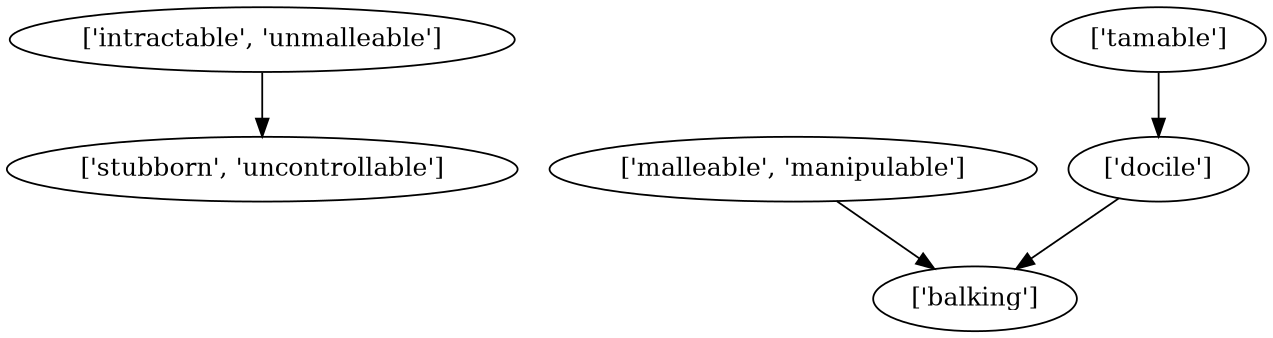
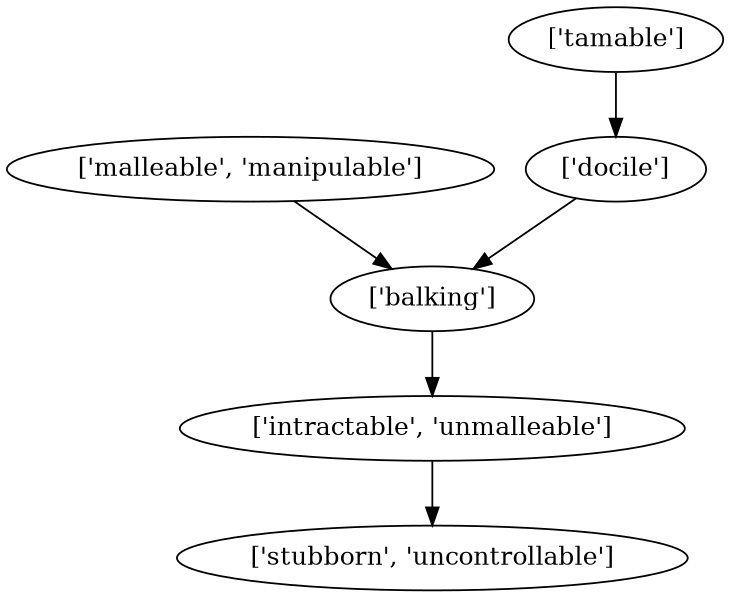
edge "['balking']" -> "['intractable', 'unmalleable']": added
